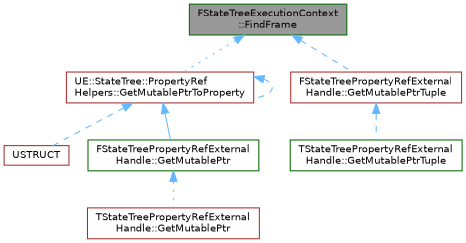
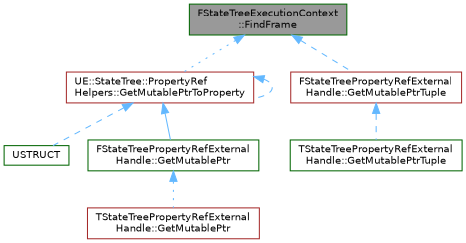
node "USTRUCT": color brown -> darkgreen
